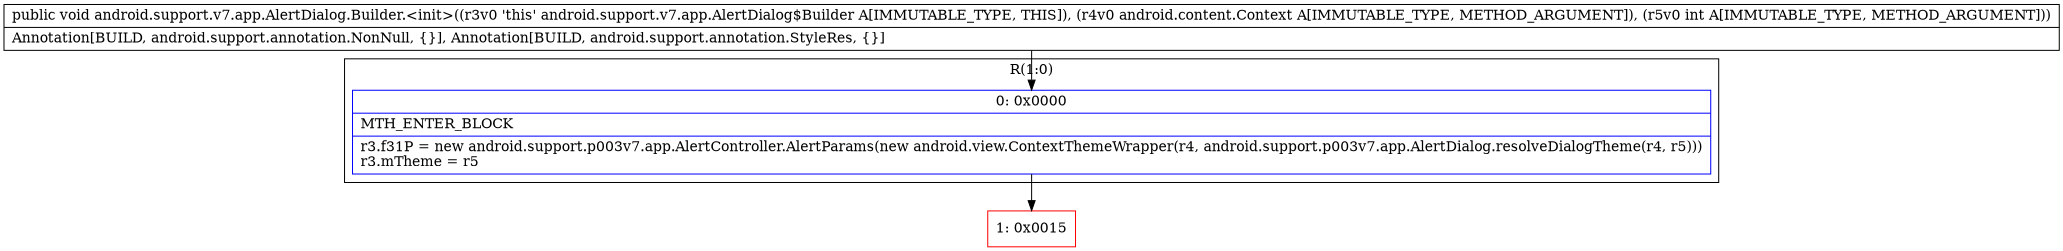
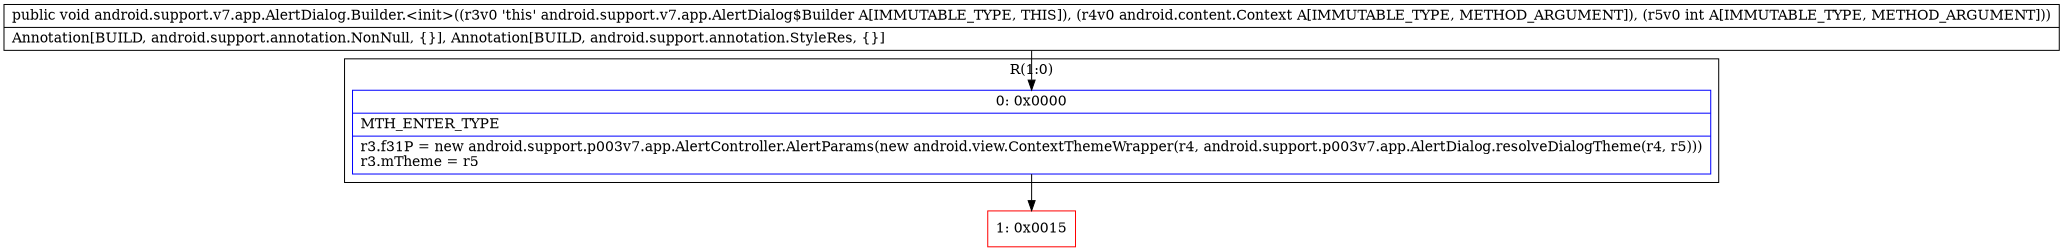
node "0: 0x0000": text "MTH_ENTER_BLOCK" -> "MTH_ENTER_TYPE"
